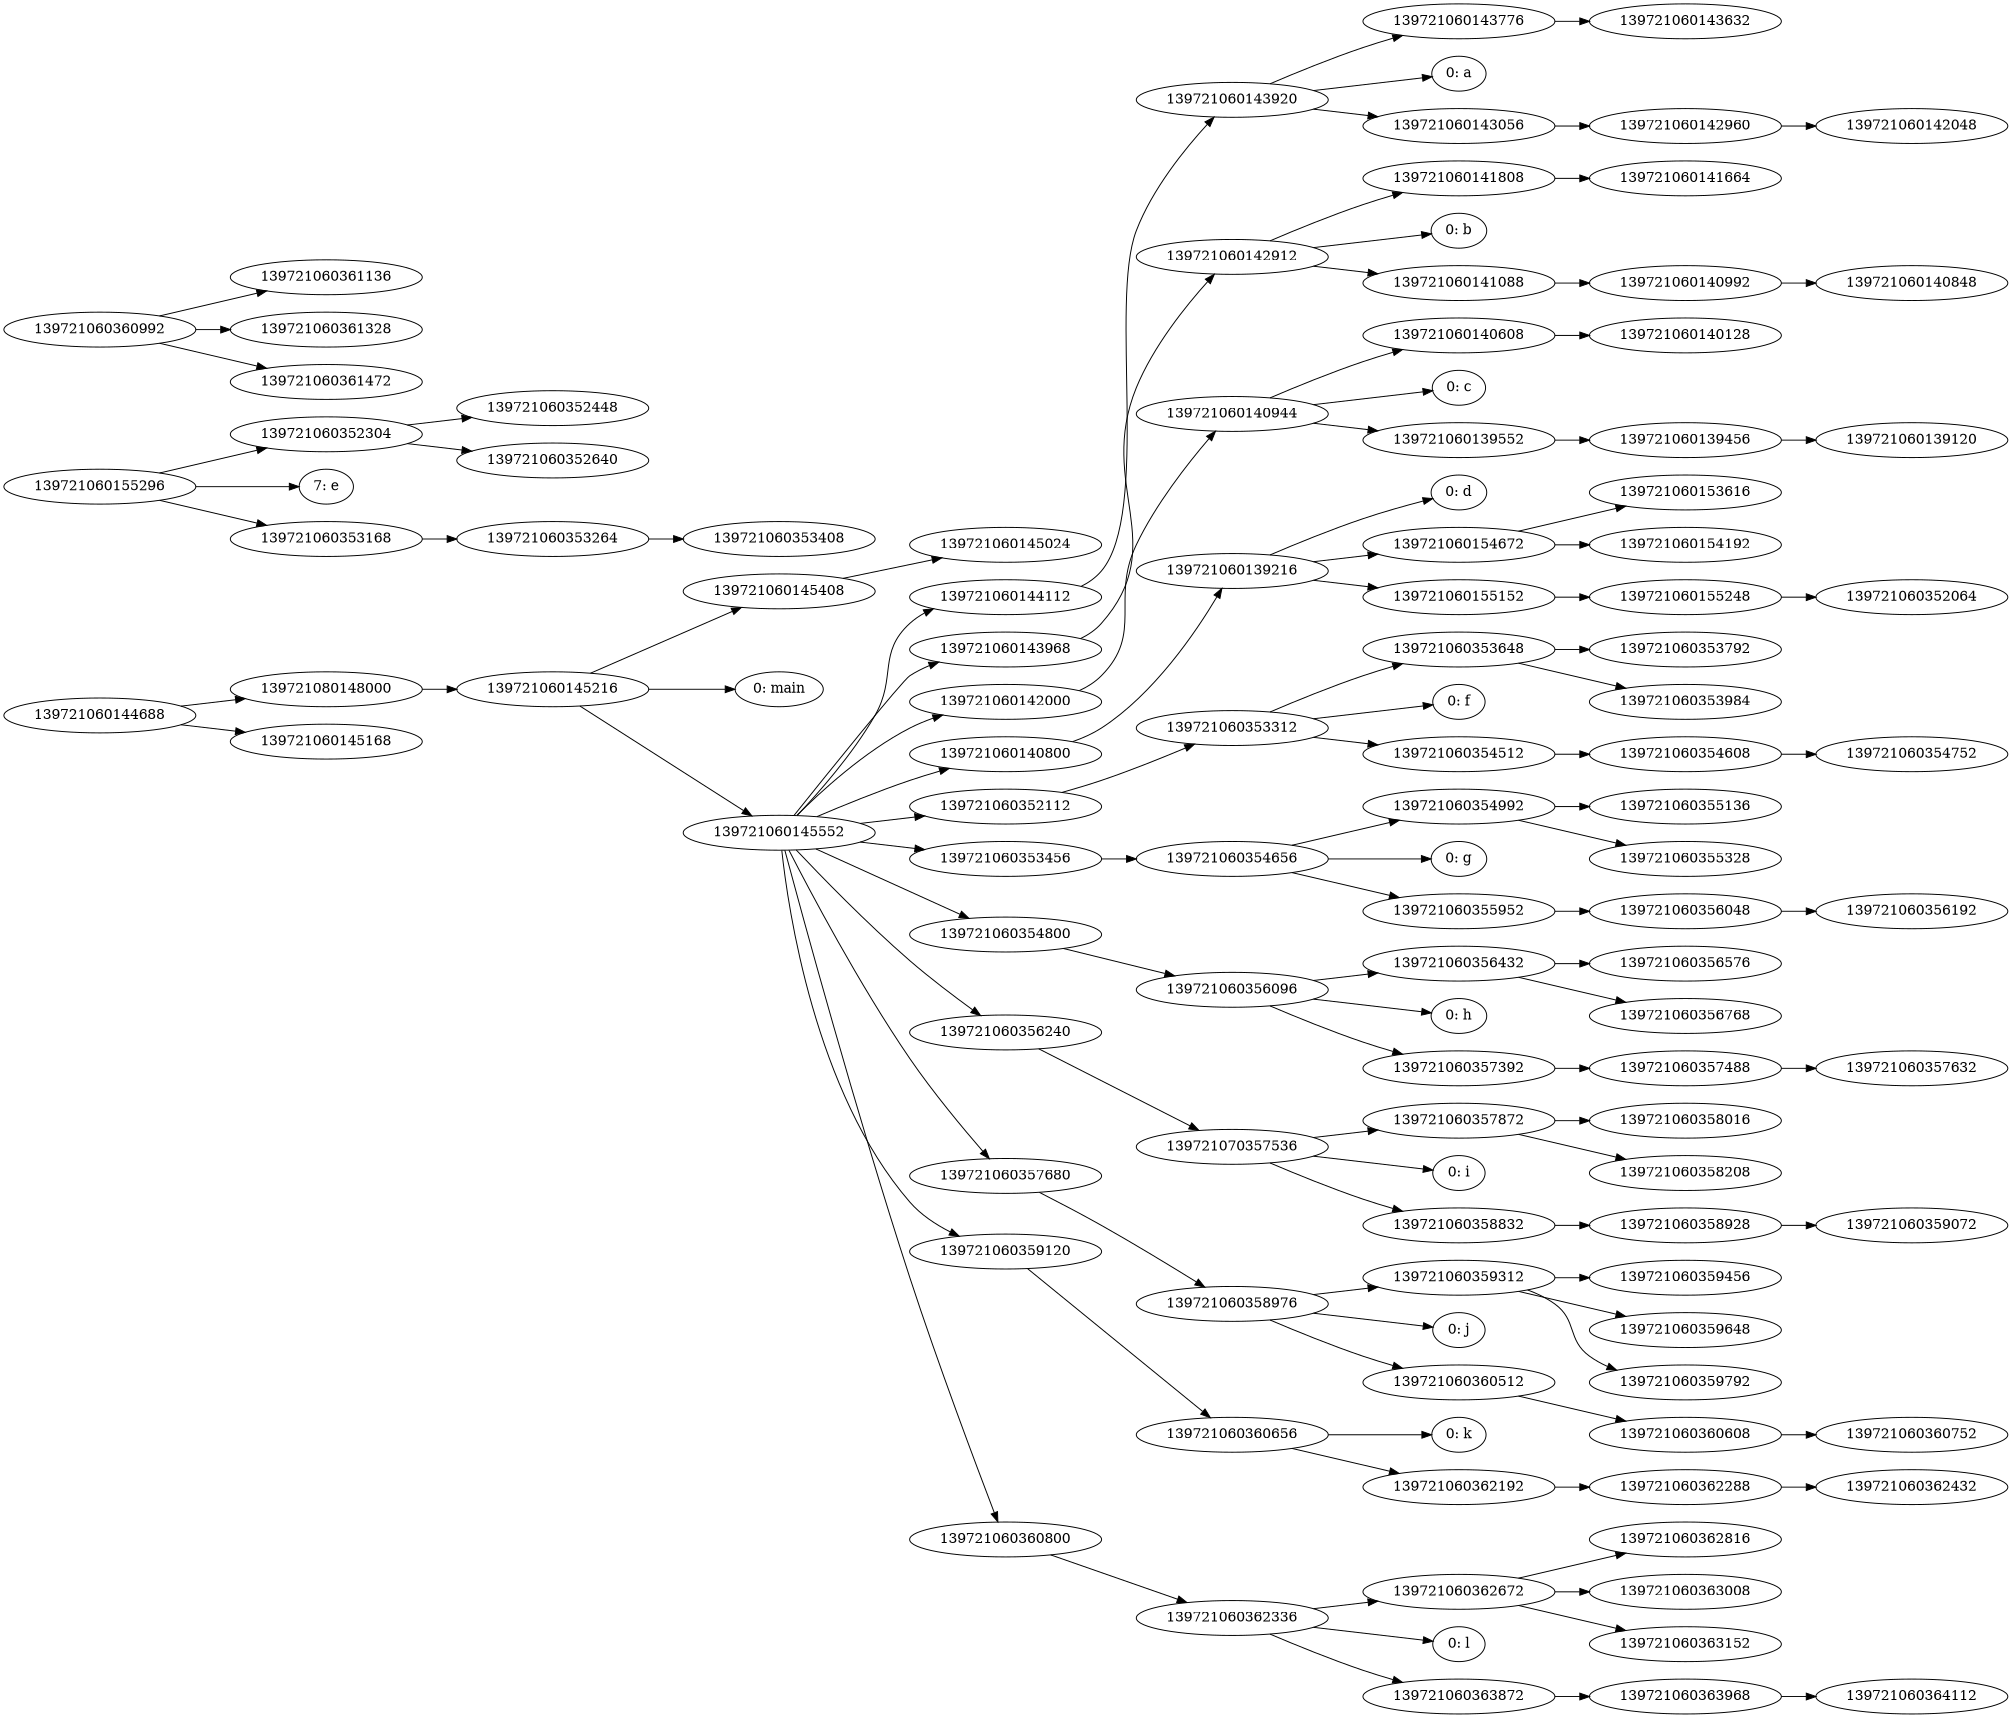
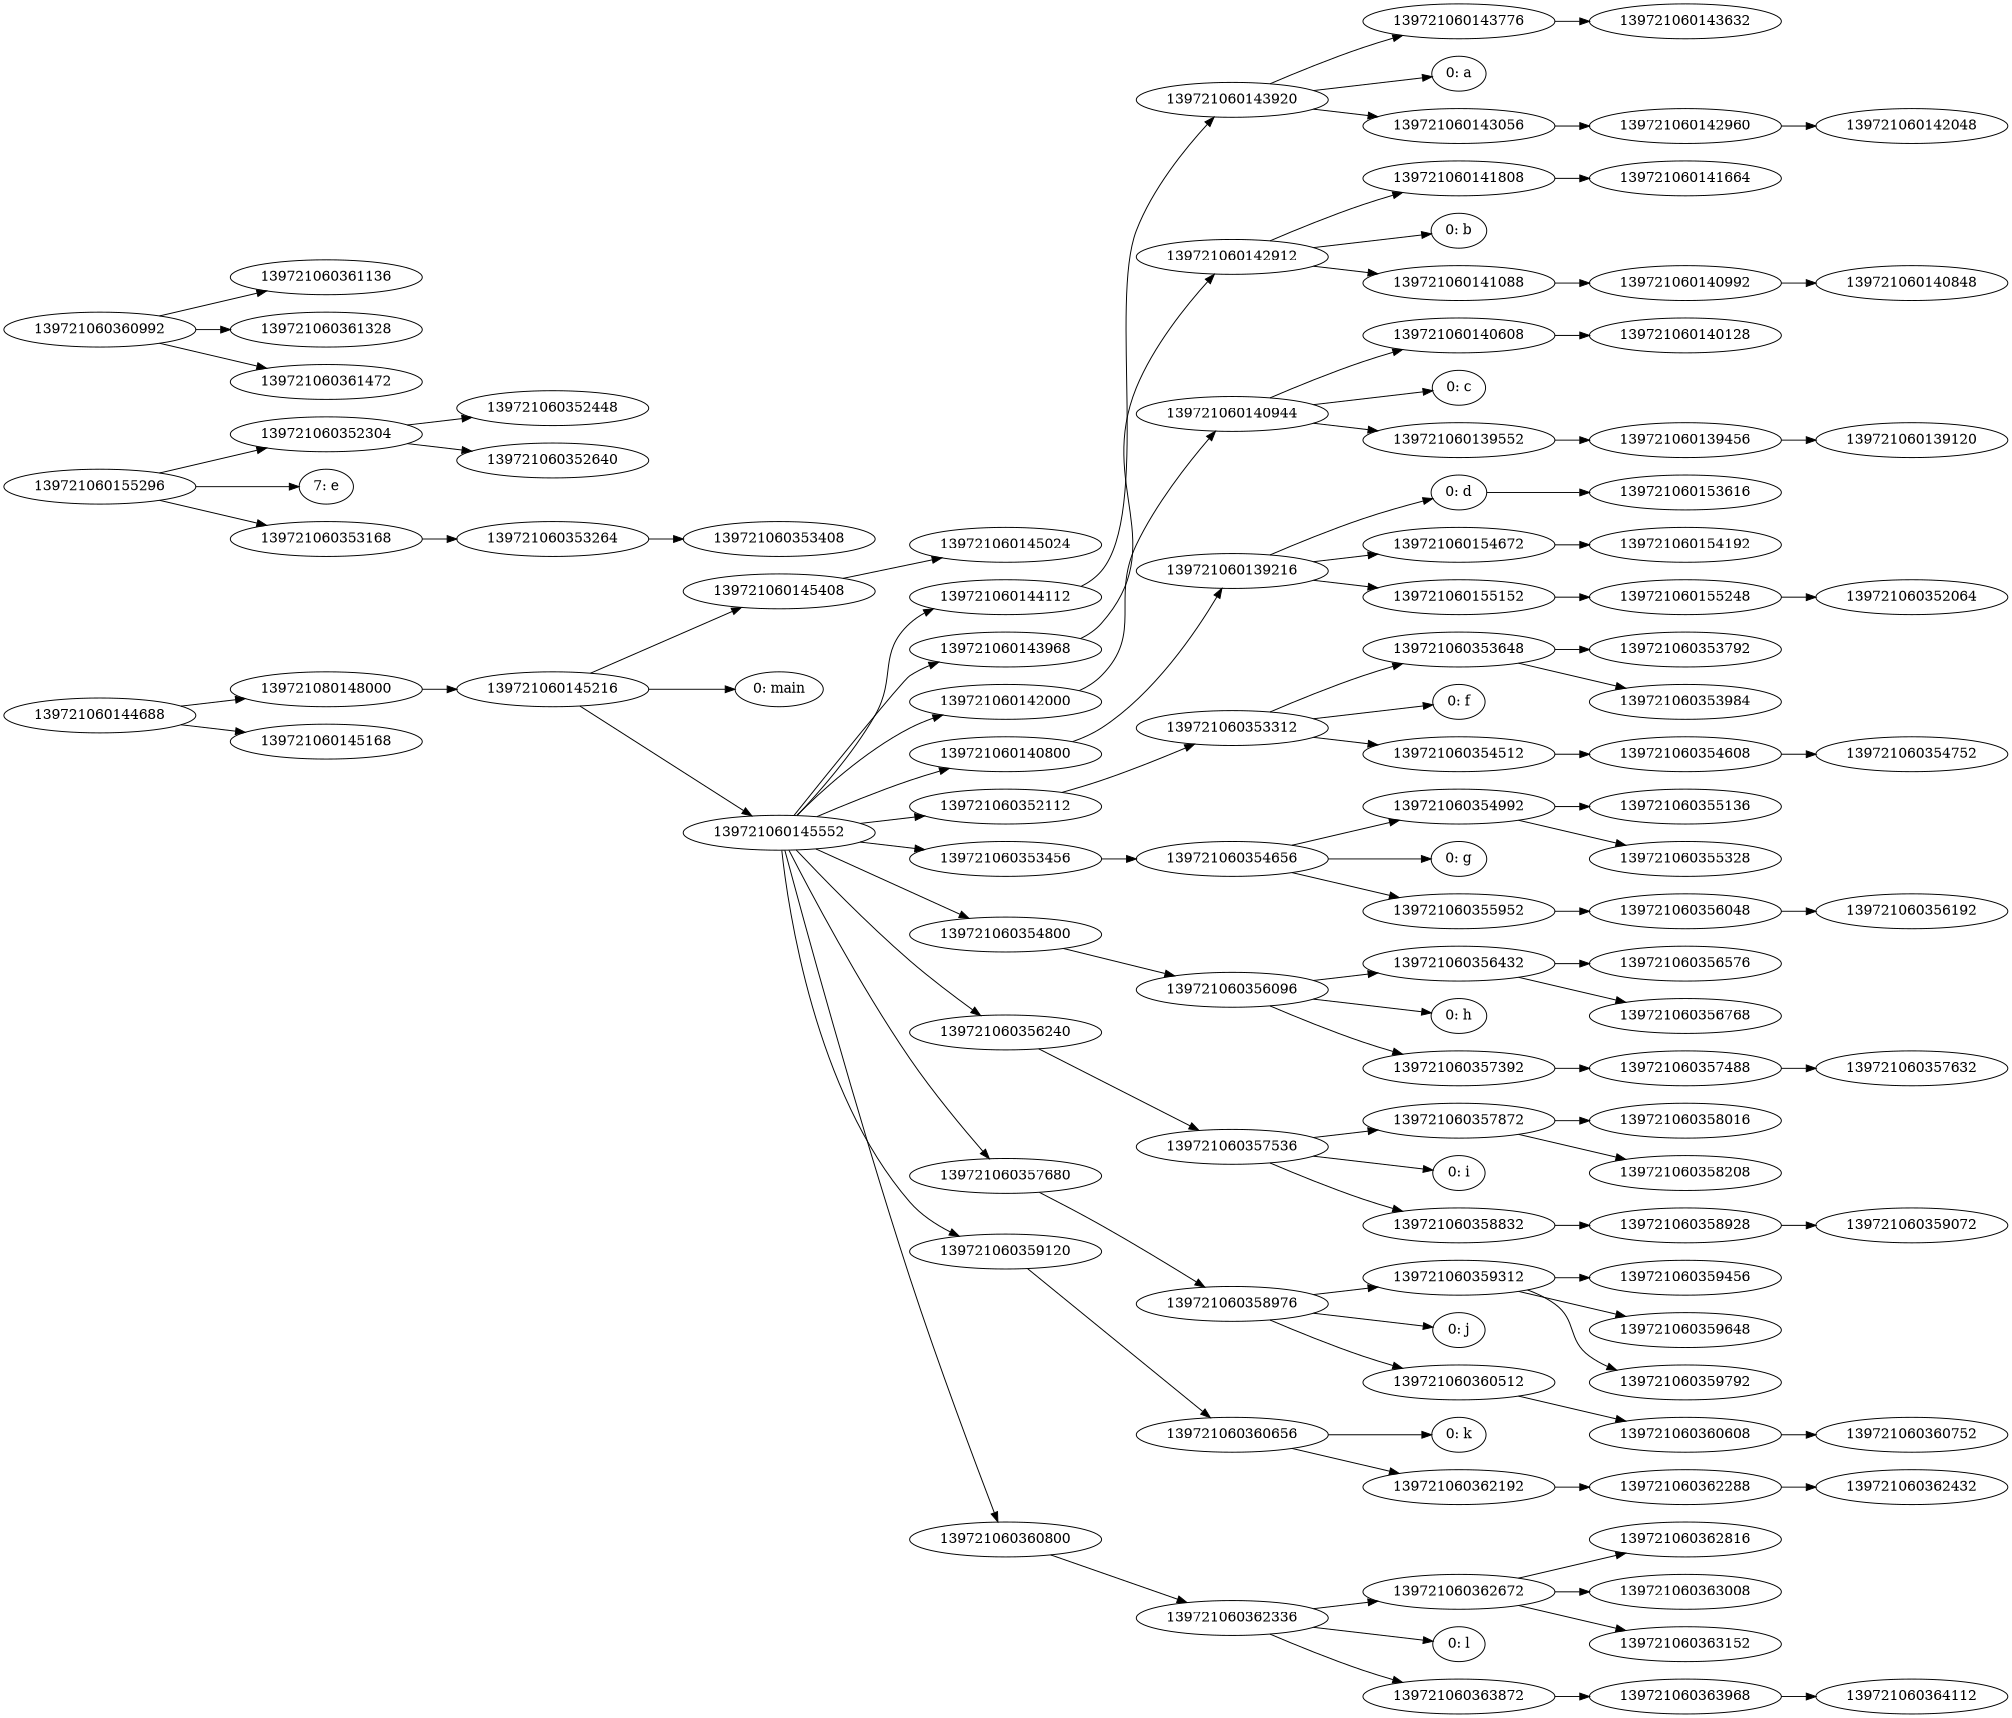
edge "139721060154672" -> "139721060153616": now "0: d" -> "139721060153616"
node "139721070357536": label "139721070357536" -> "139721060357536"
